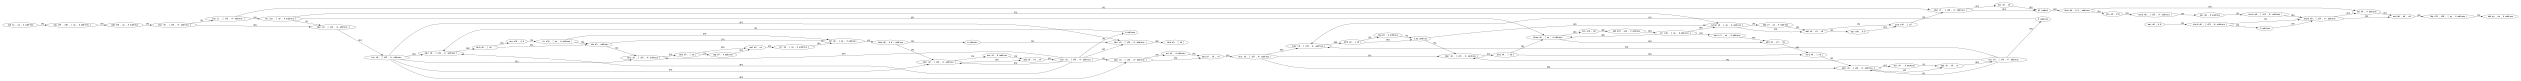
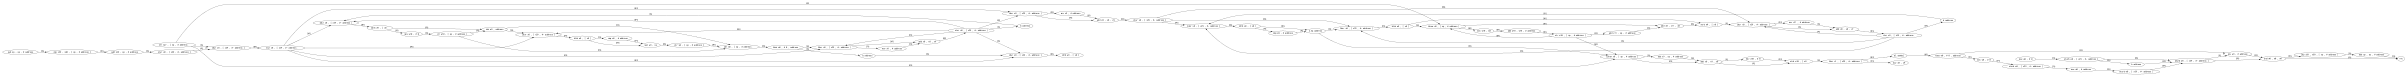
edge "mov x0 , x9" -> "bl symbol": removed, label "DFG"
node "stur x1 , [ x29 , #- address ]": removed
node "ret": added
